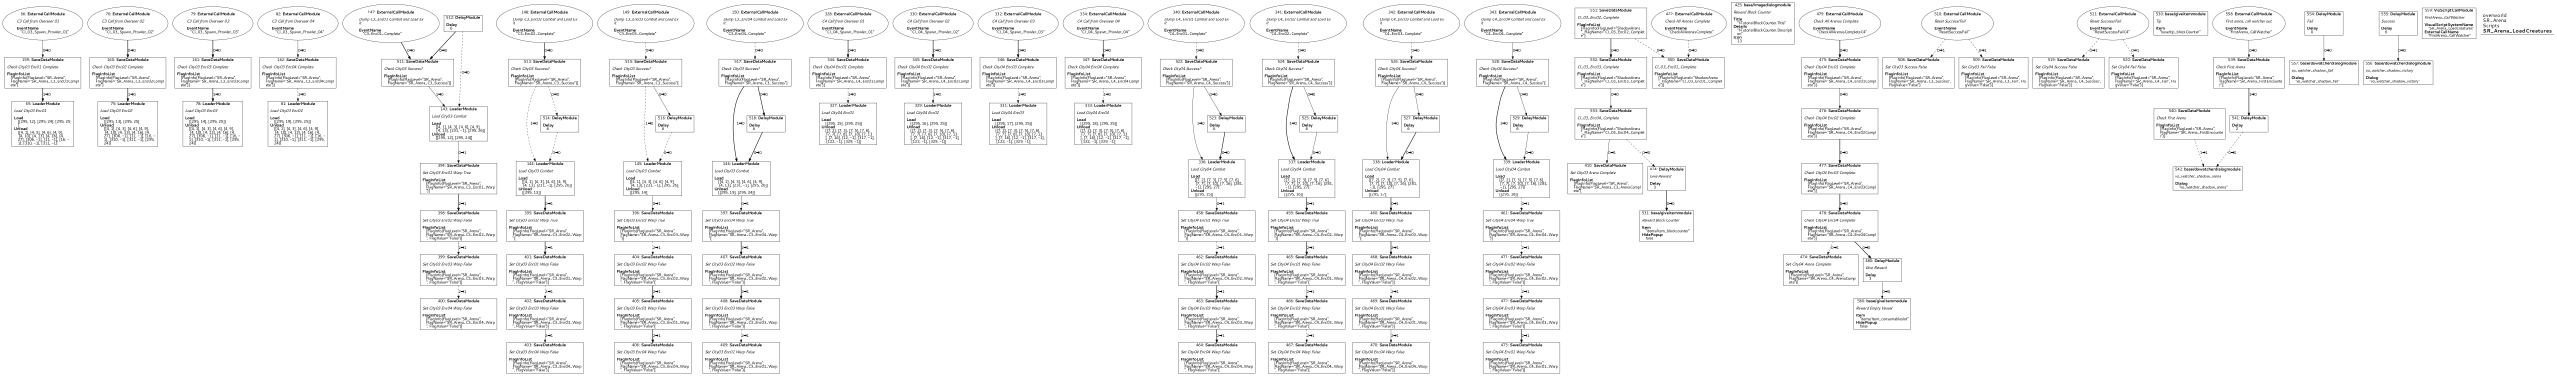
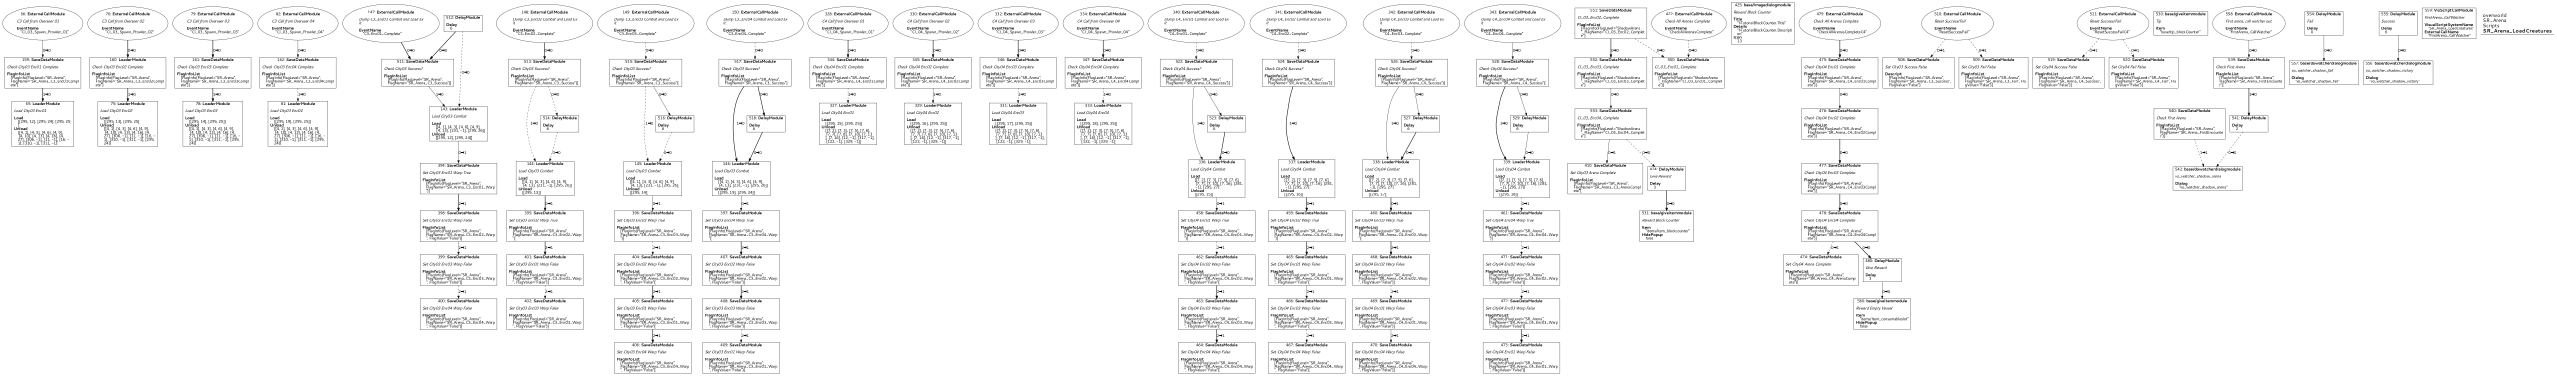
node "160:": text "SaveDataModule" -> "LoaderModule"
node "508:": text "FlagInfoList" -> "Descripti"
node "525:": removed
node "403:": removed
